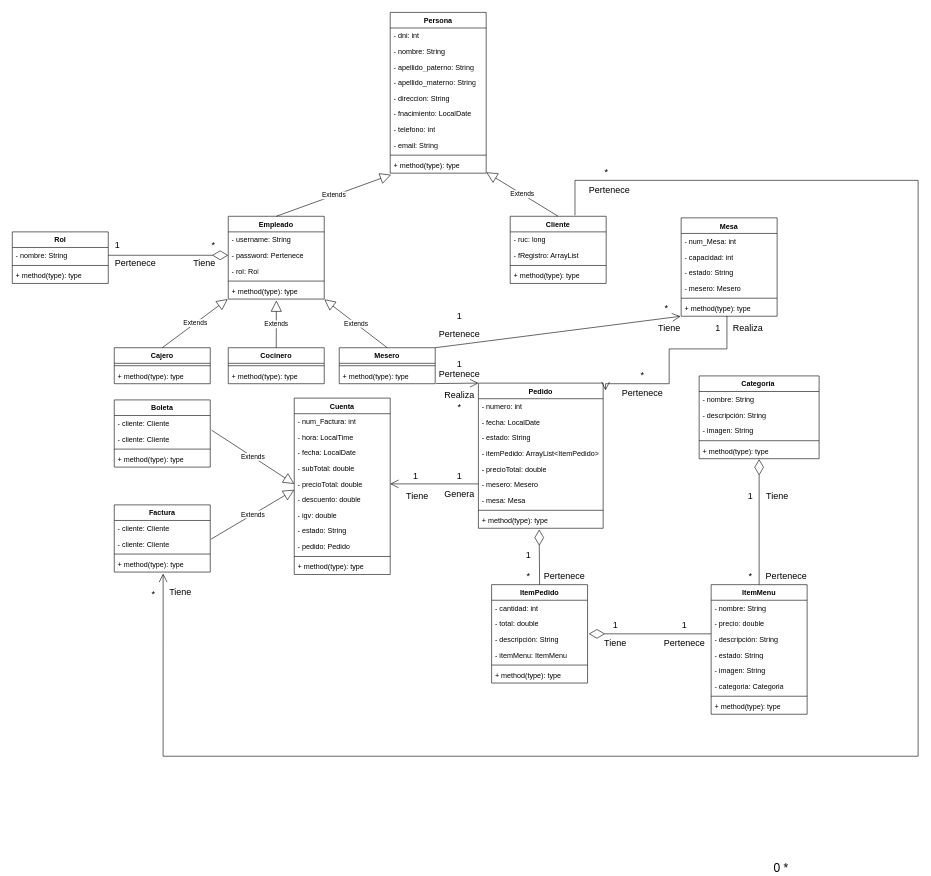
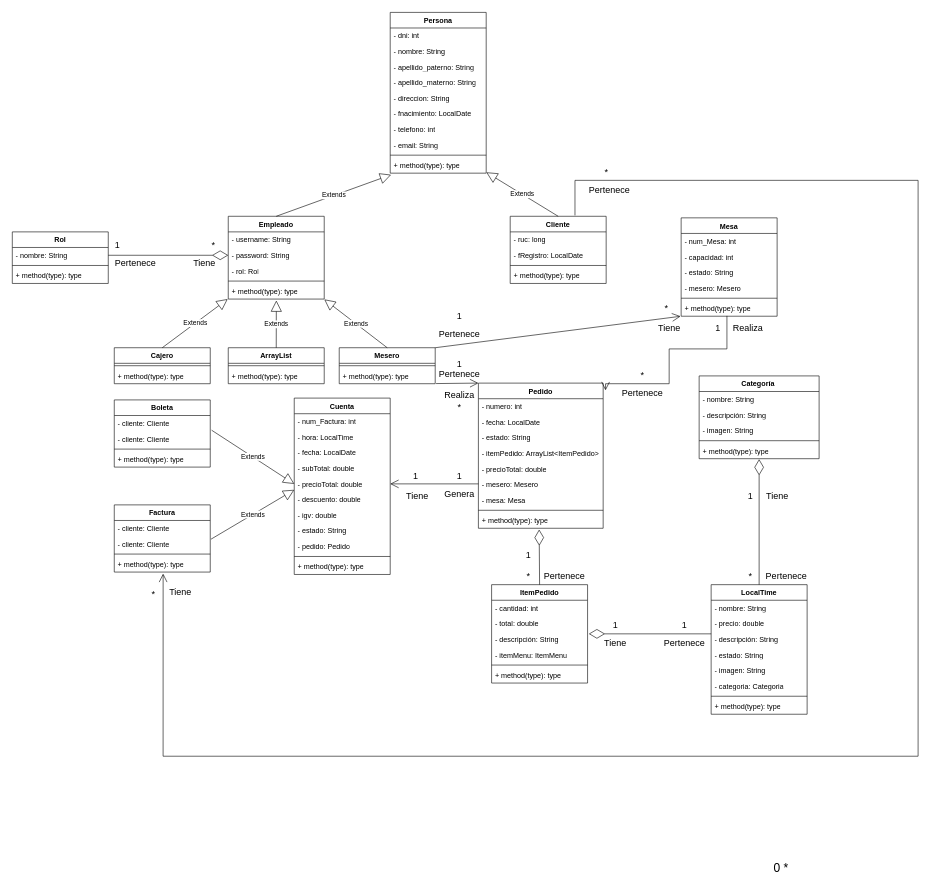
node "- password: Pertenece": label "- password: Pertenece" -> "- password: String"
node "- fRegistro: ArrayList": label "- fRegistro: ArrayList" -> "- fRegistro: LocalDate"
node "Cocinero": label "Cocinero" -> "ArrayList"
node "ItemMenu": label "ItemMenu" -> "LocalTime"
